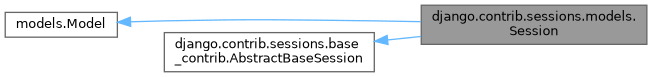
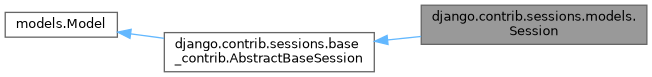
edge "django.contrib.sessions.models. Session" -> "models.Model": now "django.contrib.sessions.base _contrib.AbstractBaseSession" -> "models.Model"
